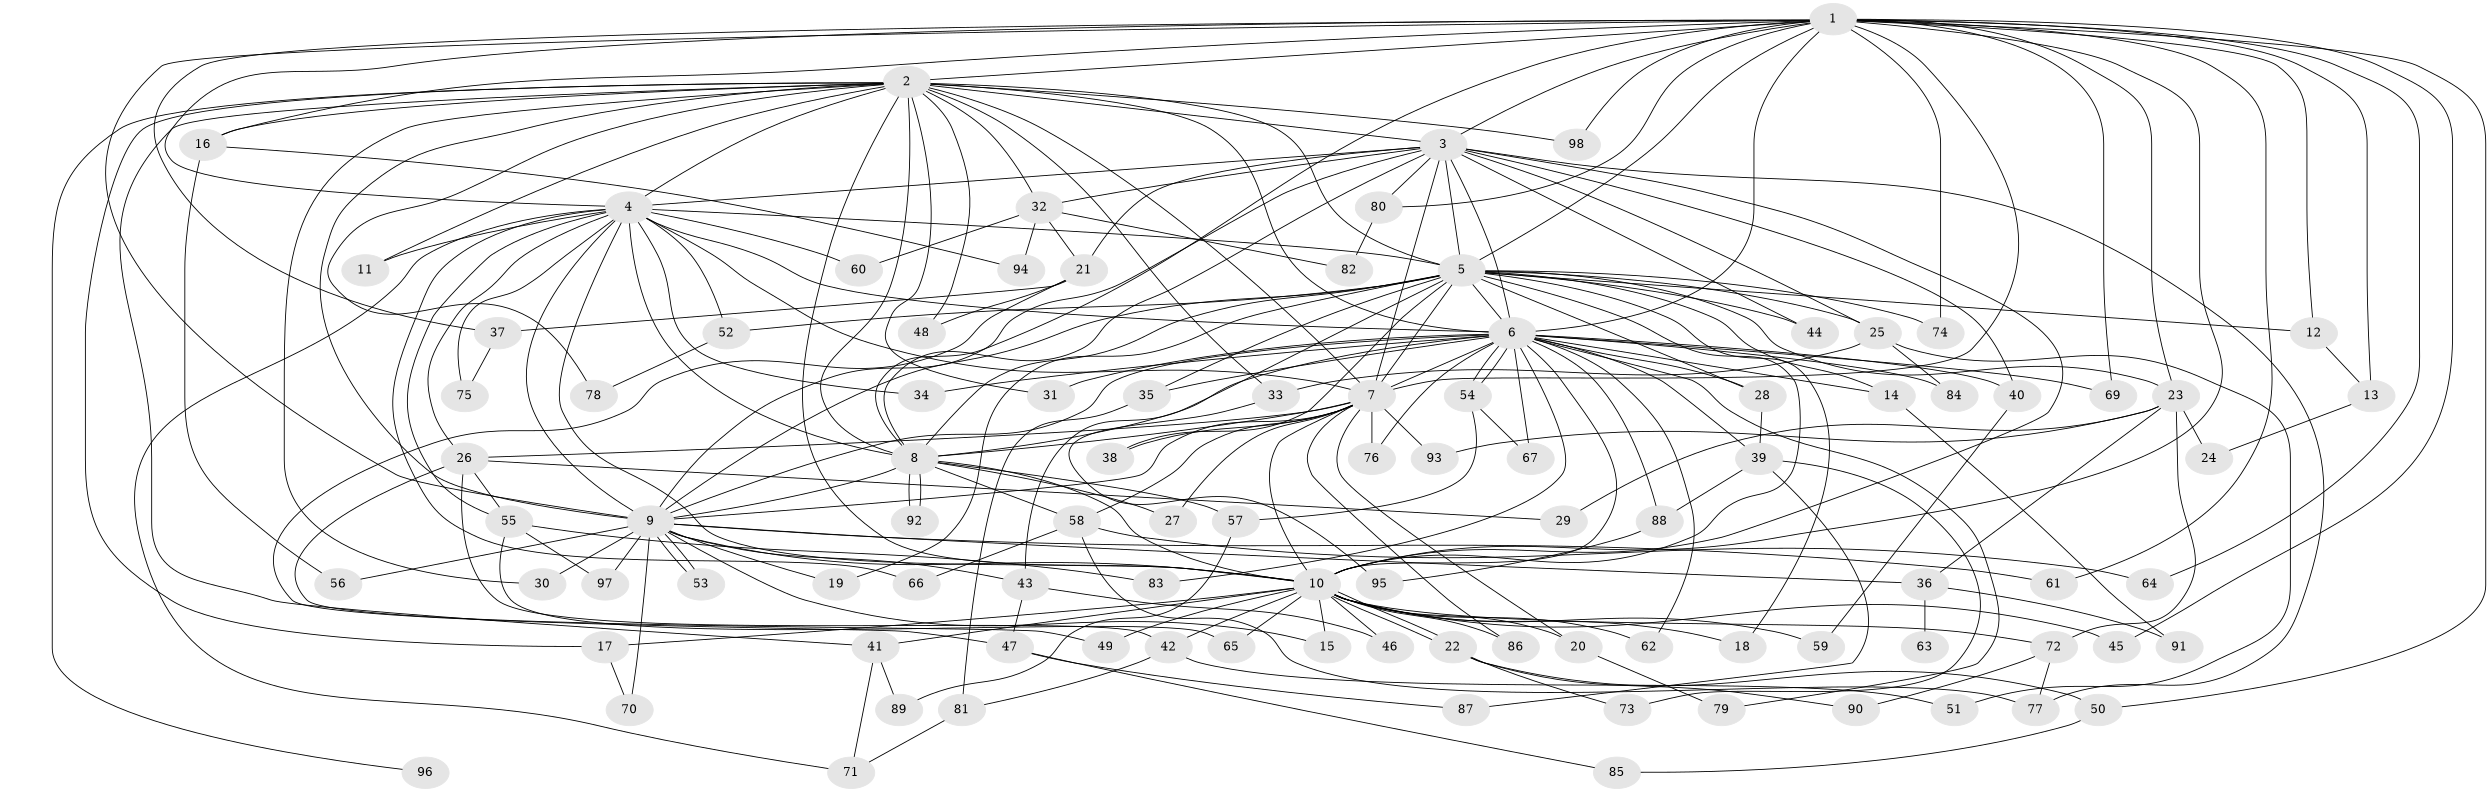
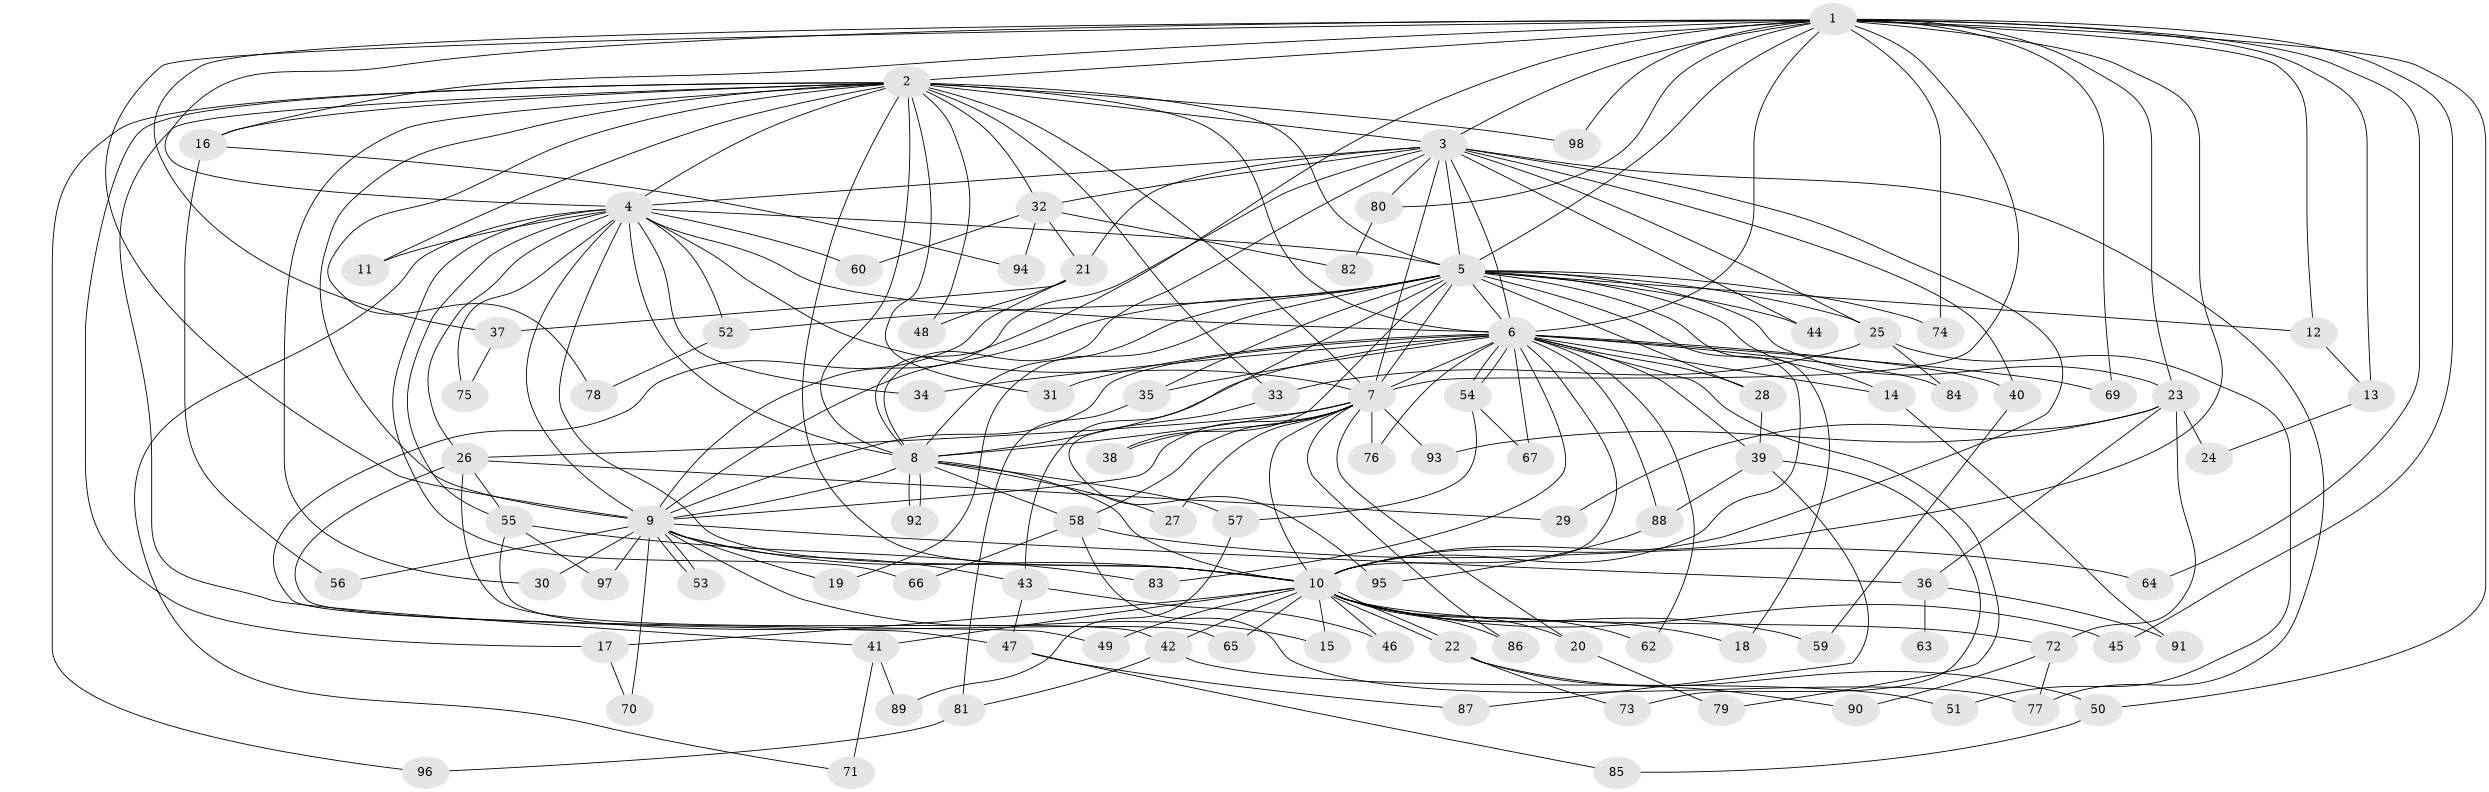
node "61": removed
edge "81" -- "71": now "81" -- "96"
